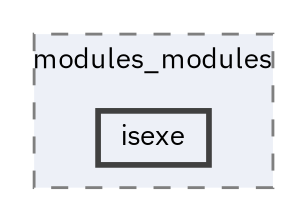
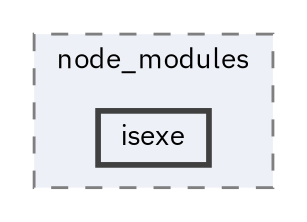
cluster "modules_modules": label "modules_modules" -> "node_modules"
